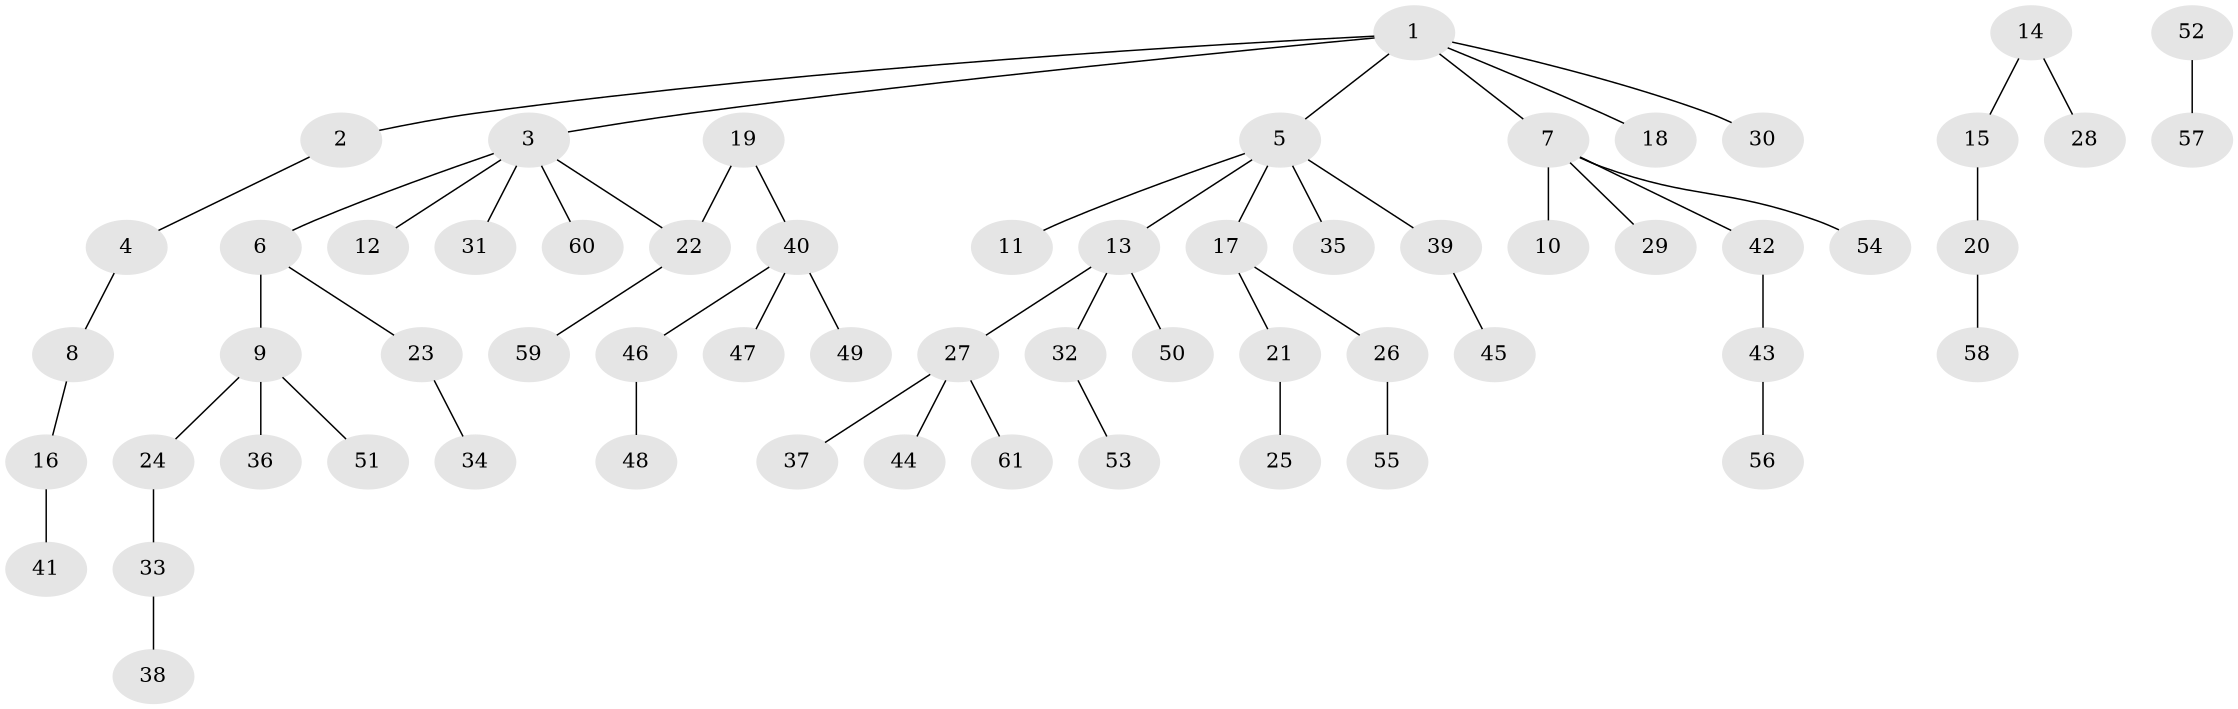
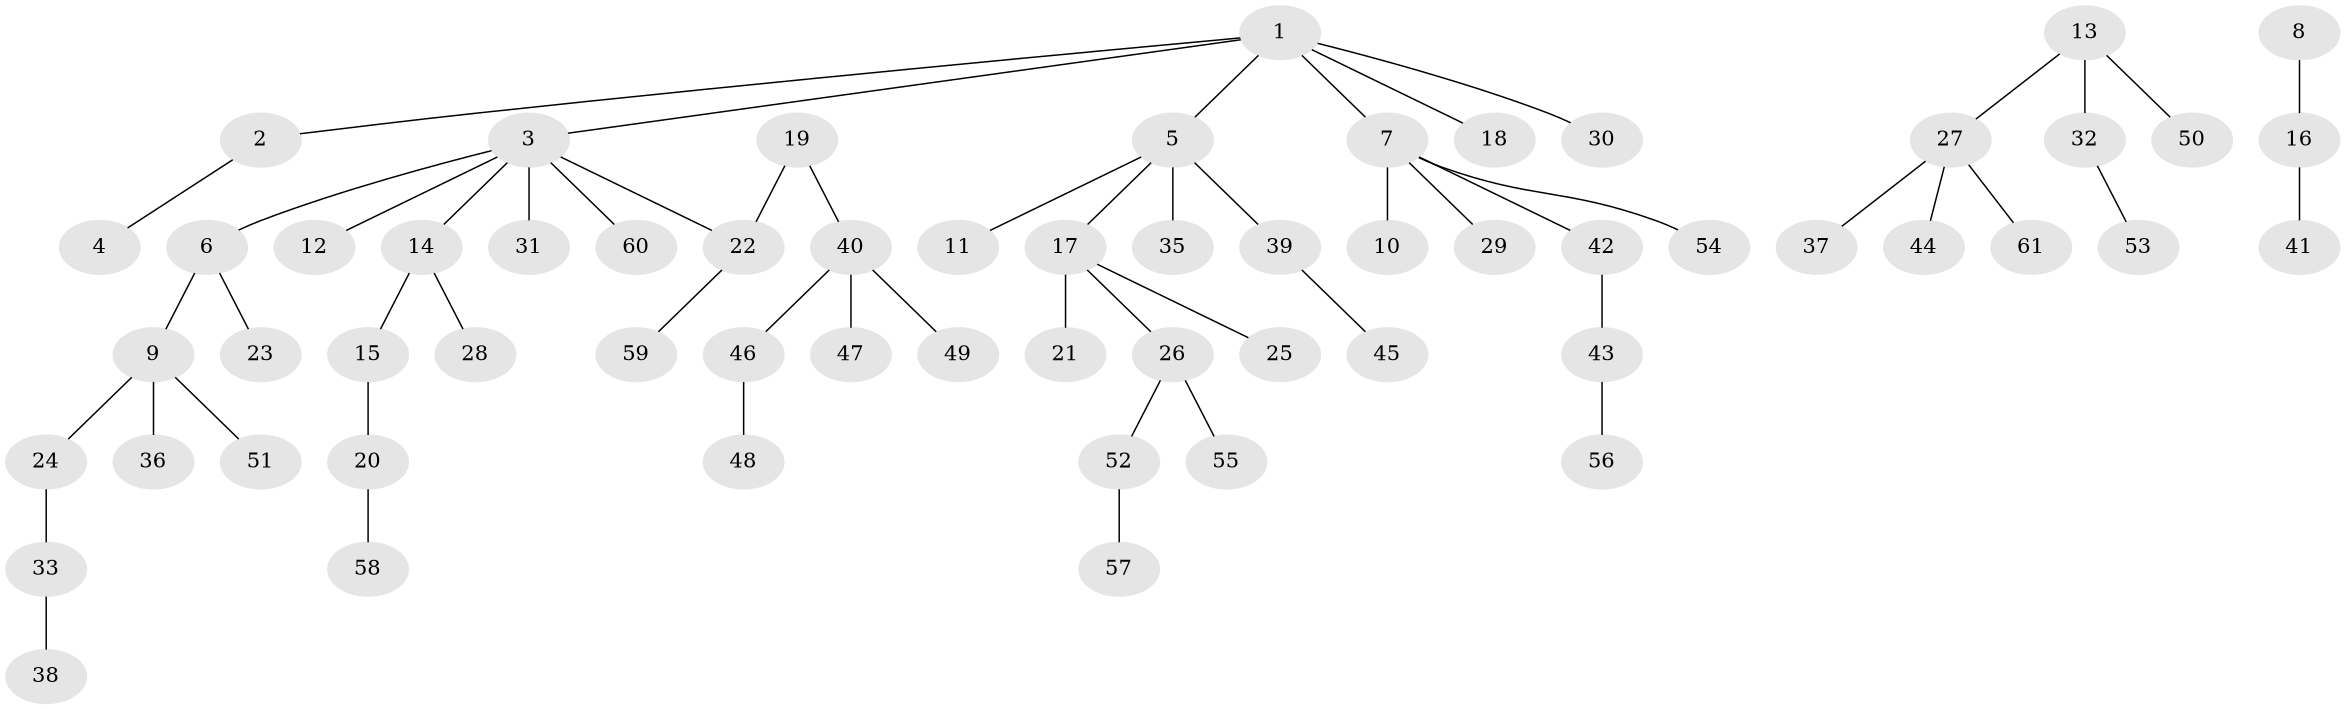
edge "3" -- "14": added
edge "5" -- "13": removed
edge "4" -- "8": removed
edge "26" -- "52": added
edge "21" -- "25": now "17" -- "25"
node "34": removed
